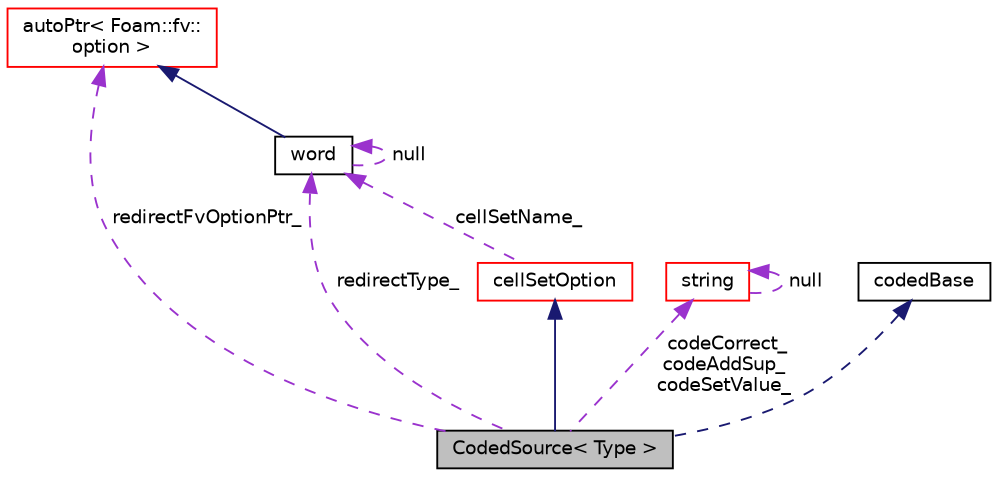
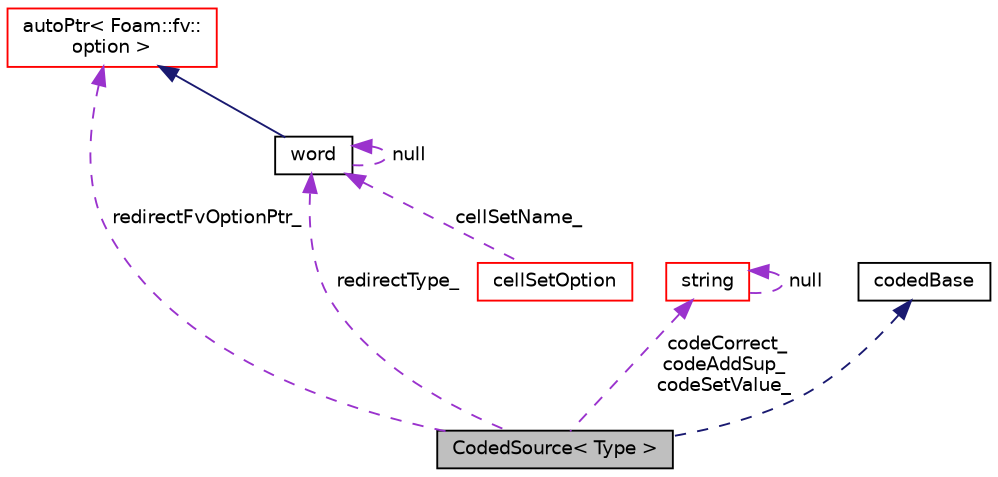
edge "CodedSource< Type >" -> "cellSetOption": removed
